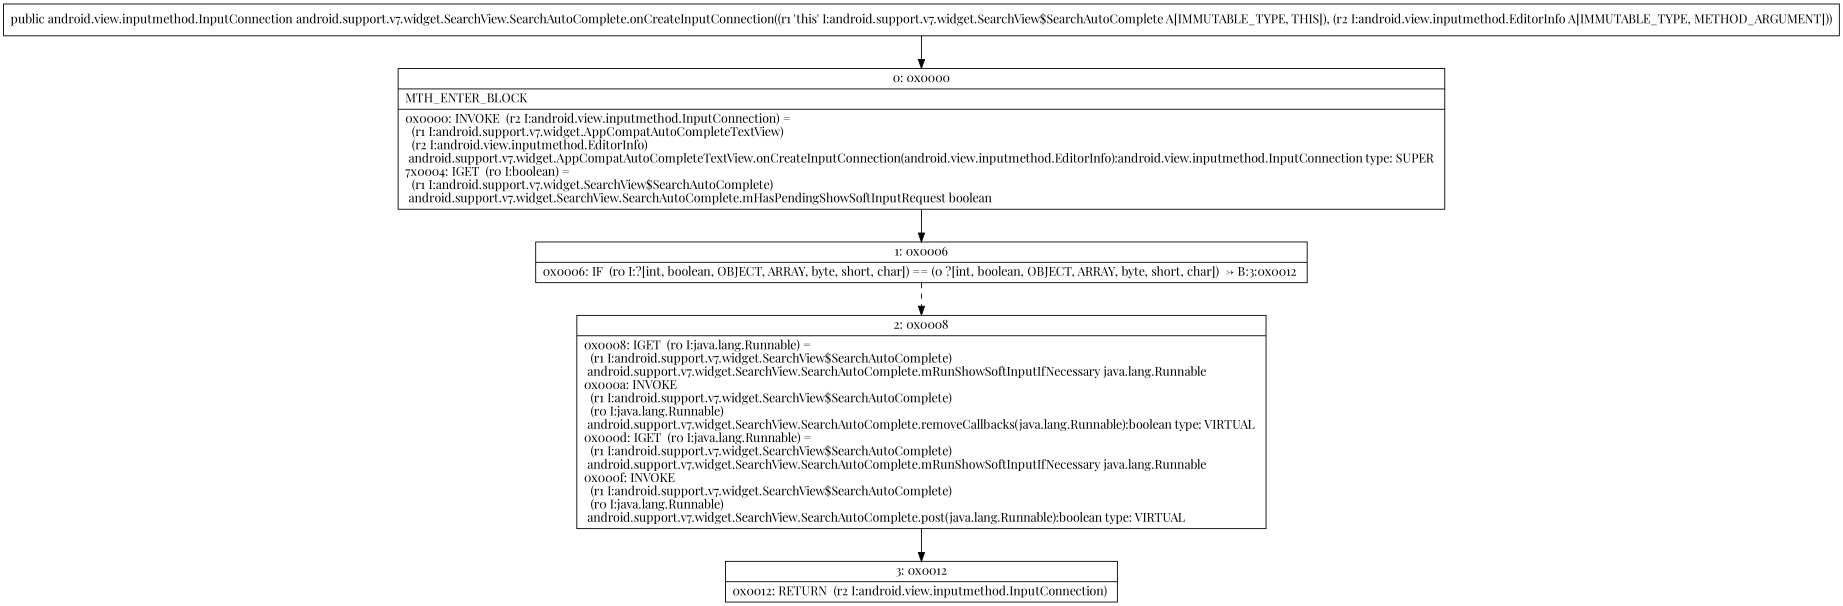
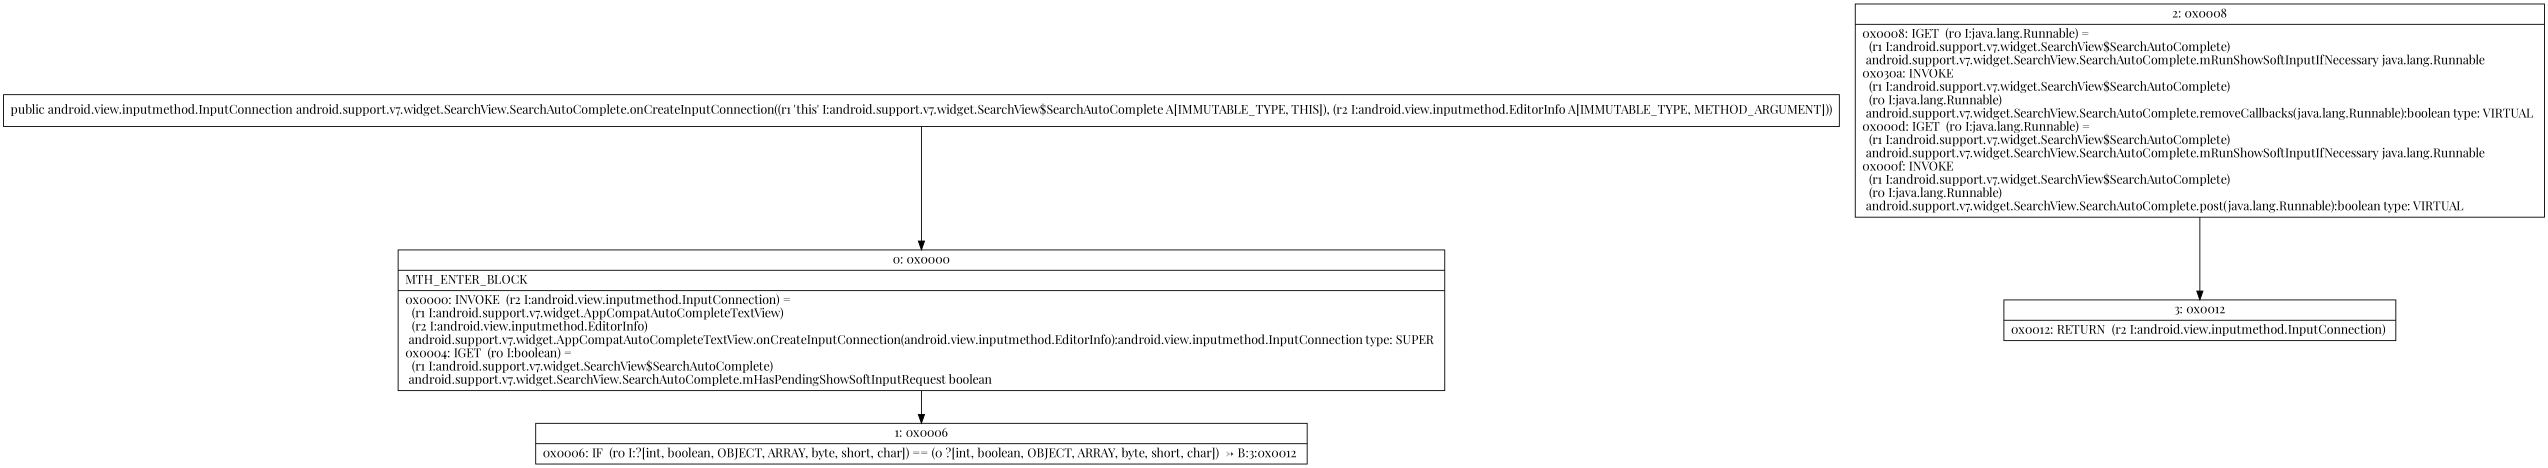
node "0: 0x0000": text "7x0004: IGET  (r0 I:boolean) =" -> "0x0004: IGET  (r0 I:boolean) ="
edge "1: 0x0006" -> "2: 0x0008": removed
node "2: 0x0008": text "0x000a: INVOKE" -> "0x030a: INVOKE"
